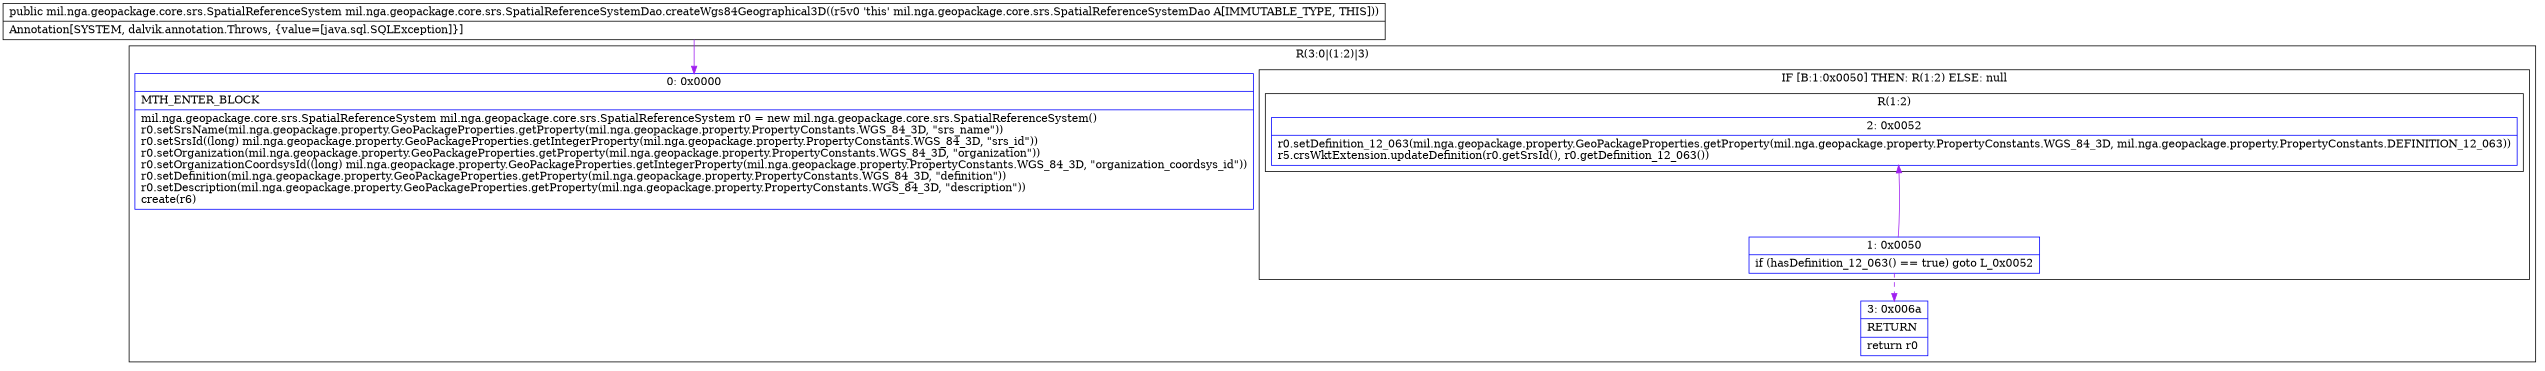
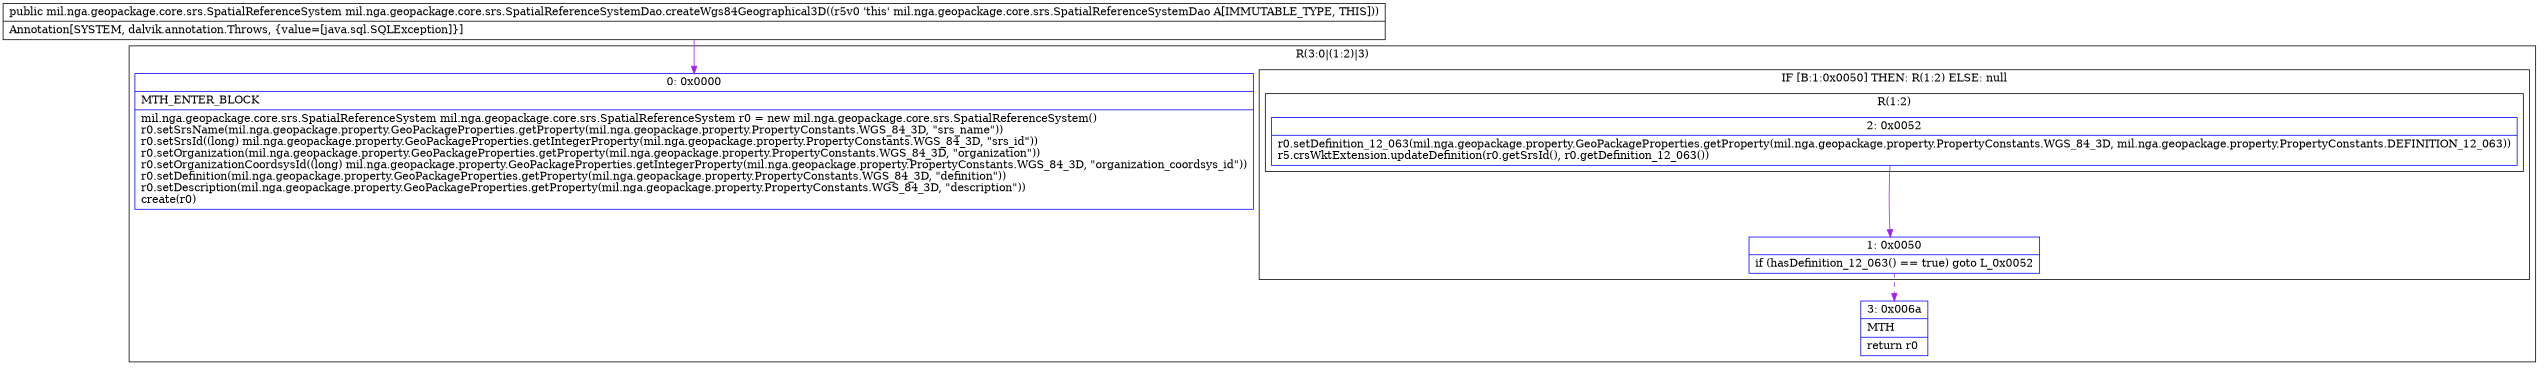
node "0: 0x0000": text "create(r6)" -> "create(r0)"
edge "1: 0x0050" -> "2: 0x0052": reversed
node "3: 0x006a": text "RETURN" -> "MTH"
